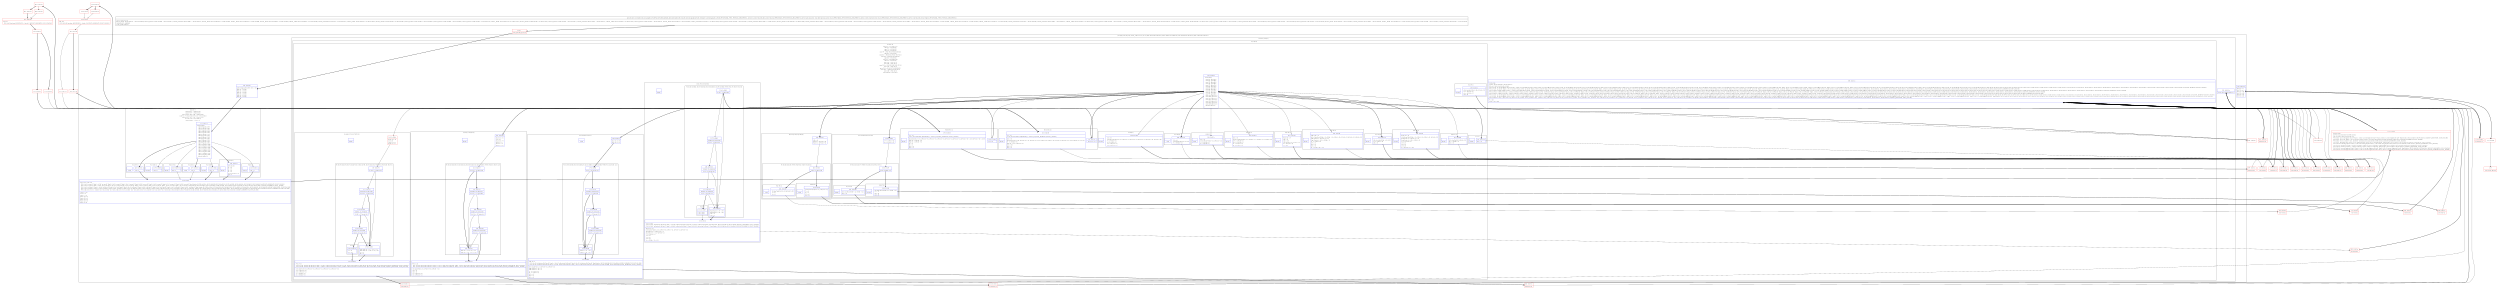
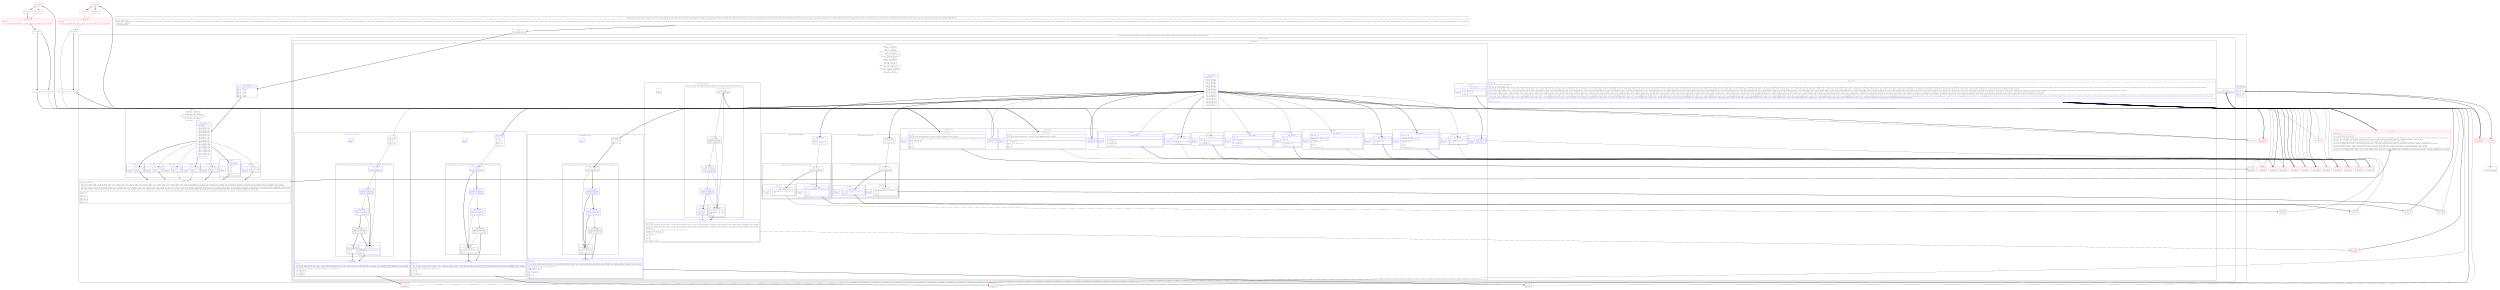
edge "119: 0x0038" -> "121: 0x003f": added
